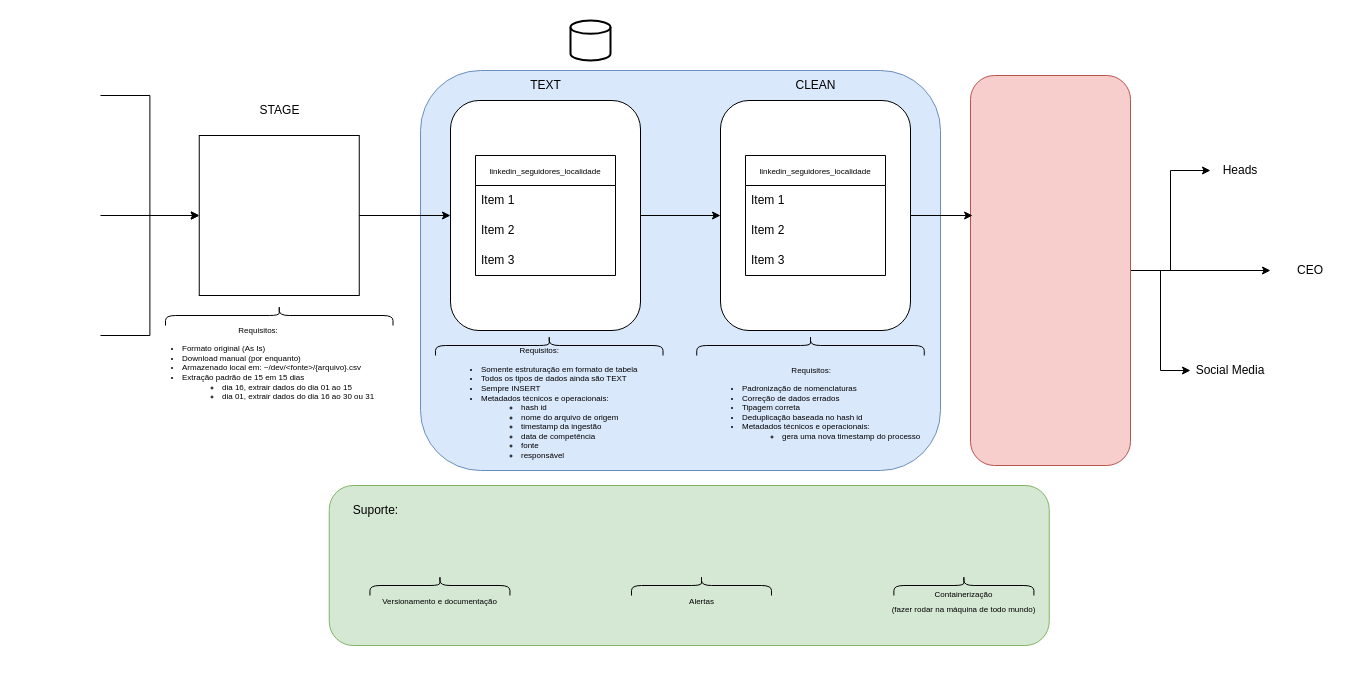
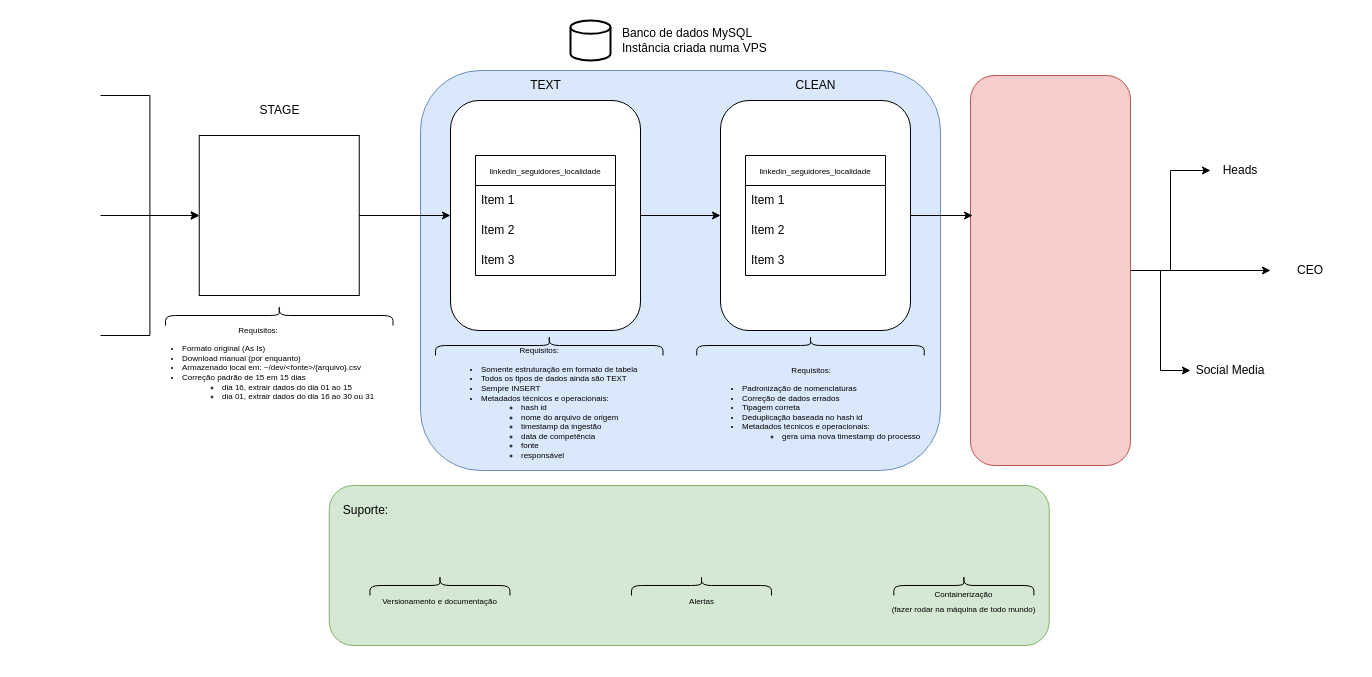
node "Banco de dados MySQL Instância criada numa VPS": added
node "Requisitos: Formato original (As Is) Download manual (por enquanto) Armazenado local em: ~/dev/<fonte>/{arquivo}.csv Extração padrão de 15 em 15 dias dia 16, extrair dados do dia 01 ao 15 dia 01, extrair dados do dia 16 ao 30 ou 31": label "Requisitos: Formato original (As Is) Download manual (por enquanto) Armazenado local em: ~/dev/<fonte>/{arquivo}.csv Extração padrão de 15 em 15 dias dia 16, extrair dados do dia 01 ao 15 dia 01, extrair dados do dia 16 ao 30 ou 31" -> "Requisitos: Formato original (As Is) Download manual (por enquanto) Armazenado local em: ~/dev/<fonte>/{arquivo}.csv Correção padrão de 15 em 15 dias dia 16, extrair dados do dia 01 ao 15 dia 01, extrair dados do dia 16 ao 30 ou 31"
node "Suporte:": moved (376, 511) -> (366, 511)
